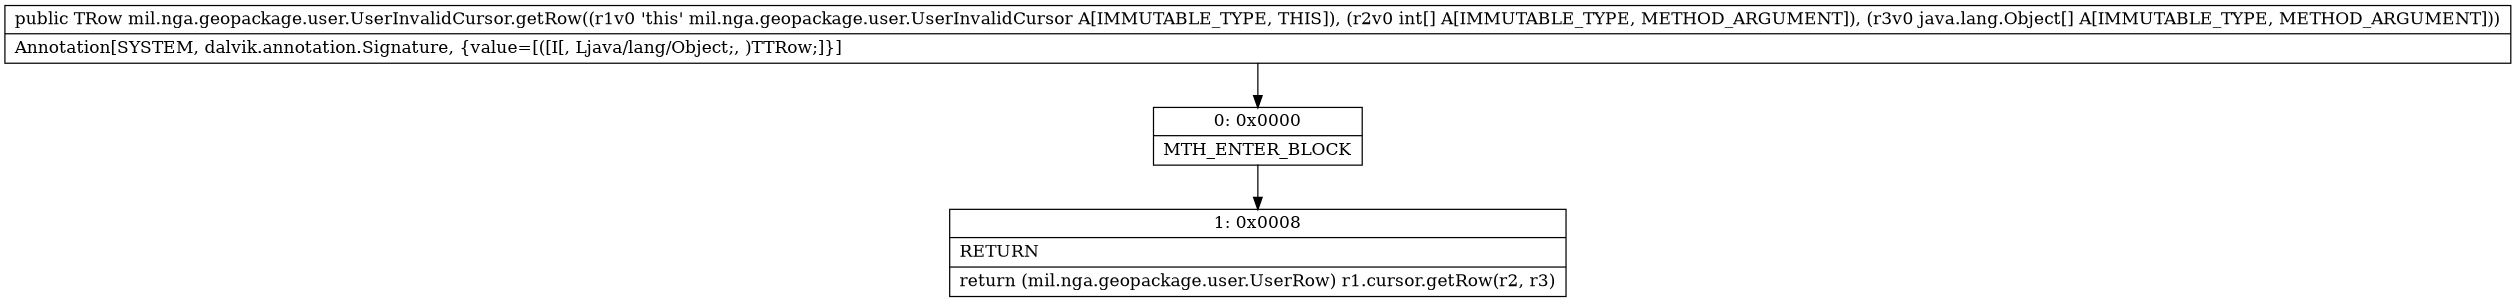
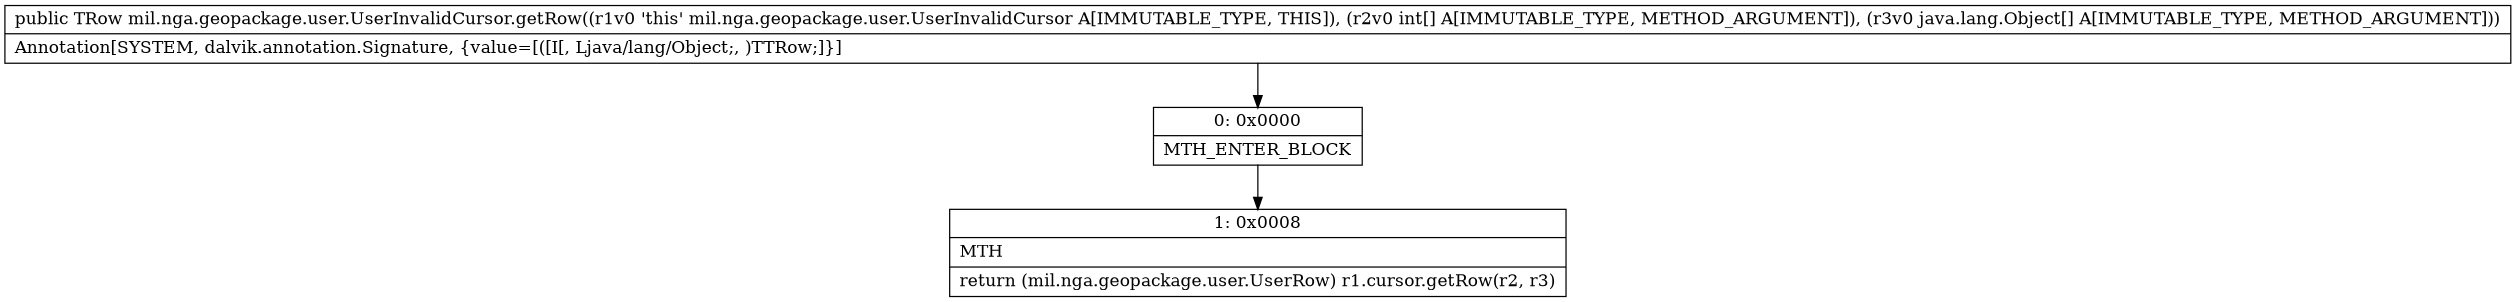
node "1: 0x0008": text "RETURN" -> "MTH"
